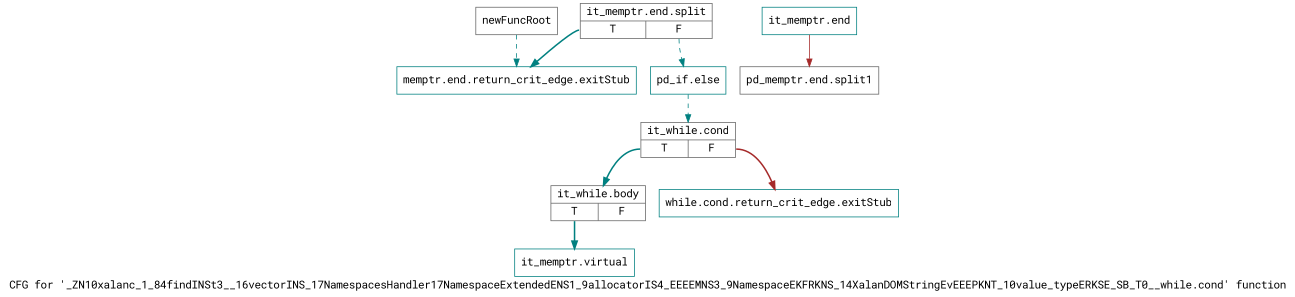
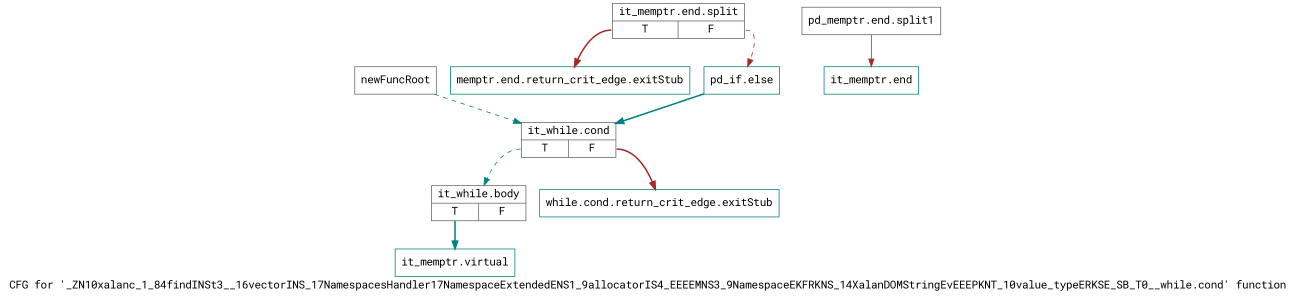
edge "it_memptr.end.split" -> "memptr.end.return_crit_edge.exitStub": color teal -> brown
edge "newFuncRoot" -> "memptr.end.return_crit_edge.exitStub": now "newFuncRoot" -> "it_while.cond"
edge "it_memptr.end" -> "pd_memptr.end.split1": reversed
edge "it_memptr.end.split" -> "pd_if.else": color teal -> brown
edge "pd_if.else" -> "it_while.cond": style dashed -> bold
edge "it_while.cond" -> "it_while.body": style bold -> dashed
